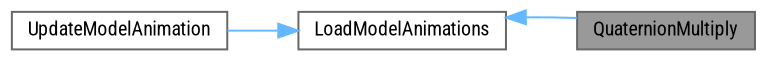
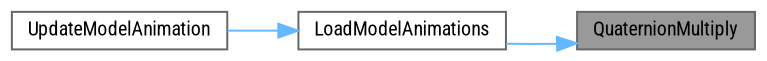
edge "QuaternionMultiply" -> "LoadModelAnimations": reversed
